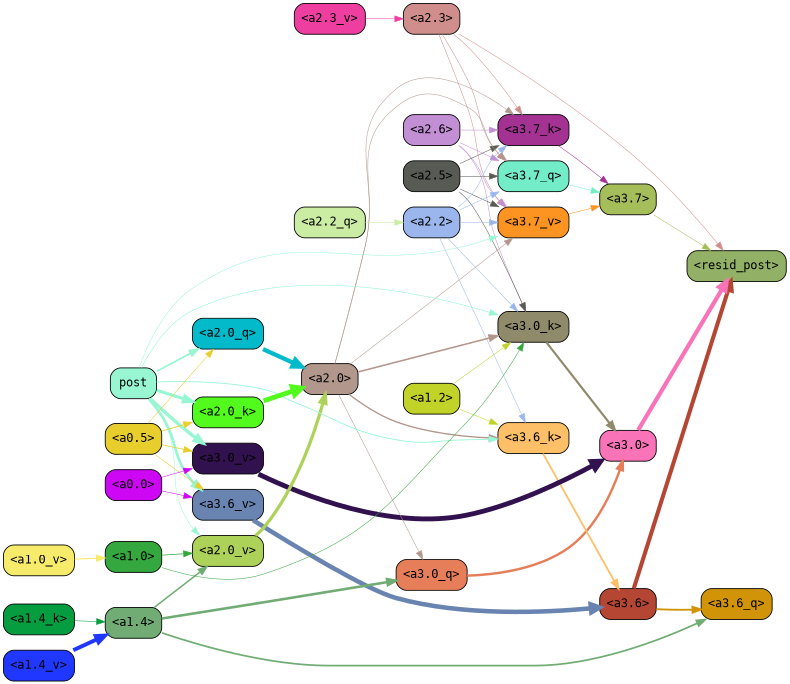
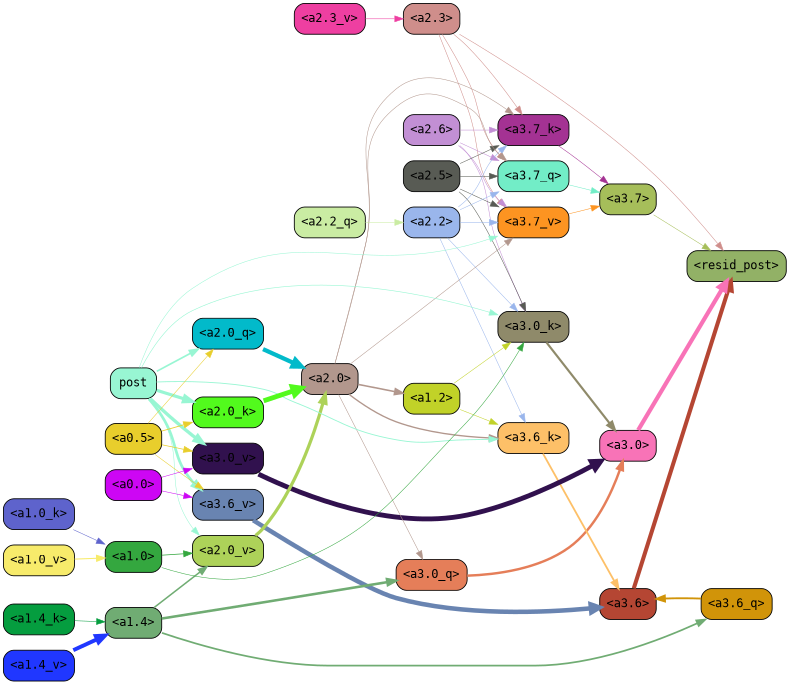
edge "<a2.0>" -> "<a3.0_k>": now "<a2.0>" -> "<a1.2>"
node "<a1.0_k>": added
edge "<a3.6>" -> "<a3.6_q>": reversed
